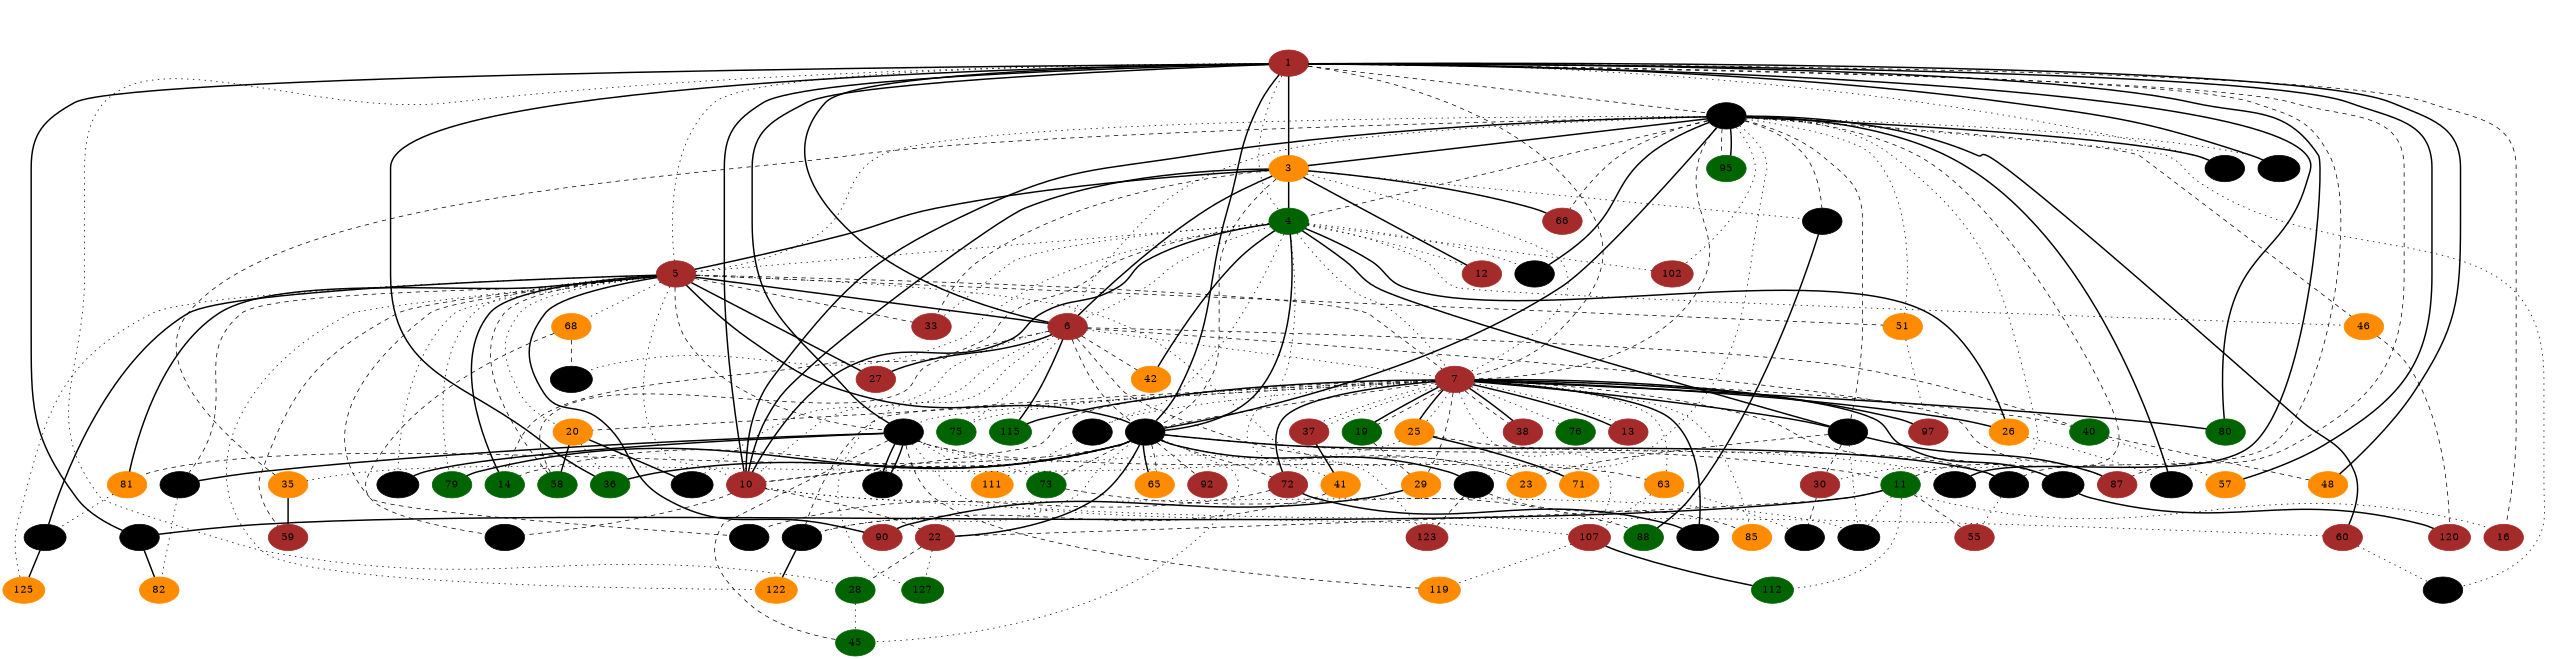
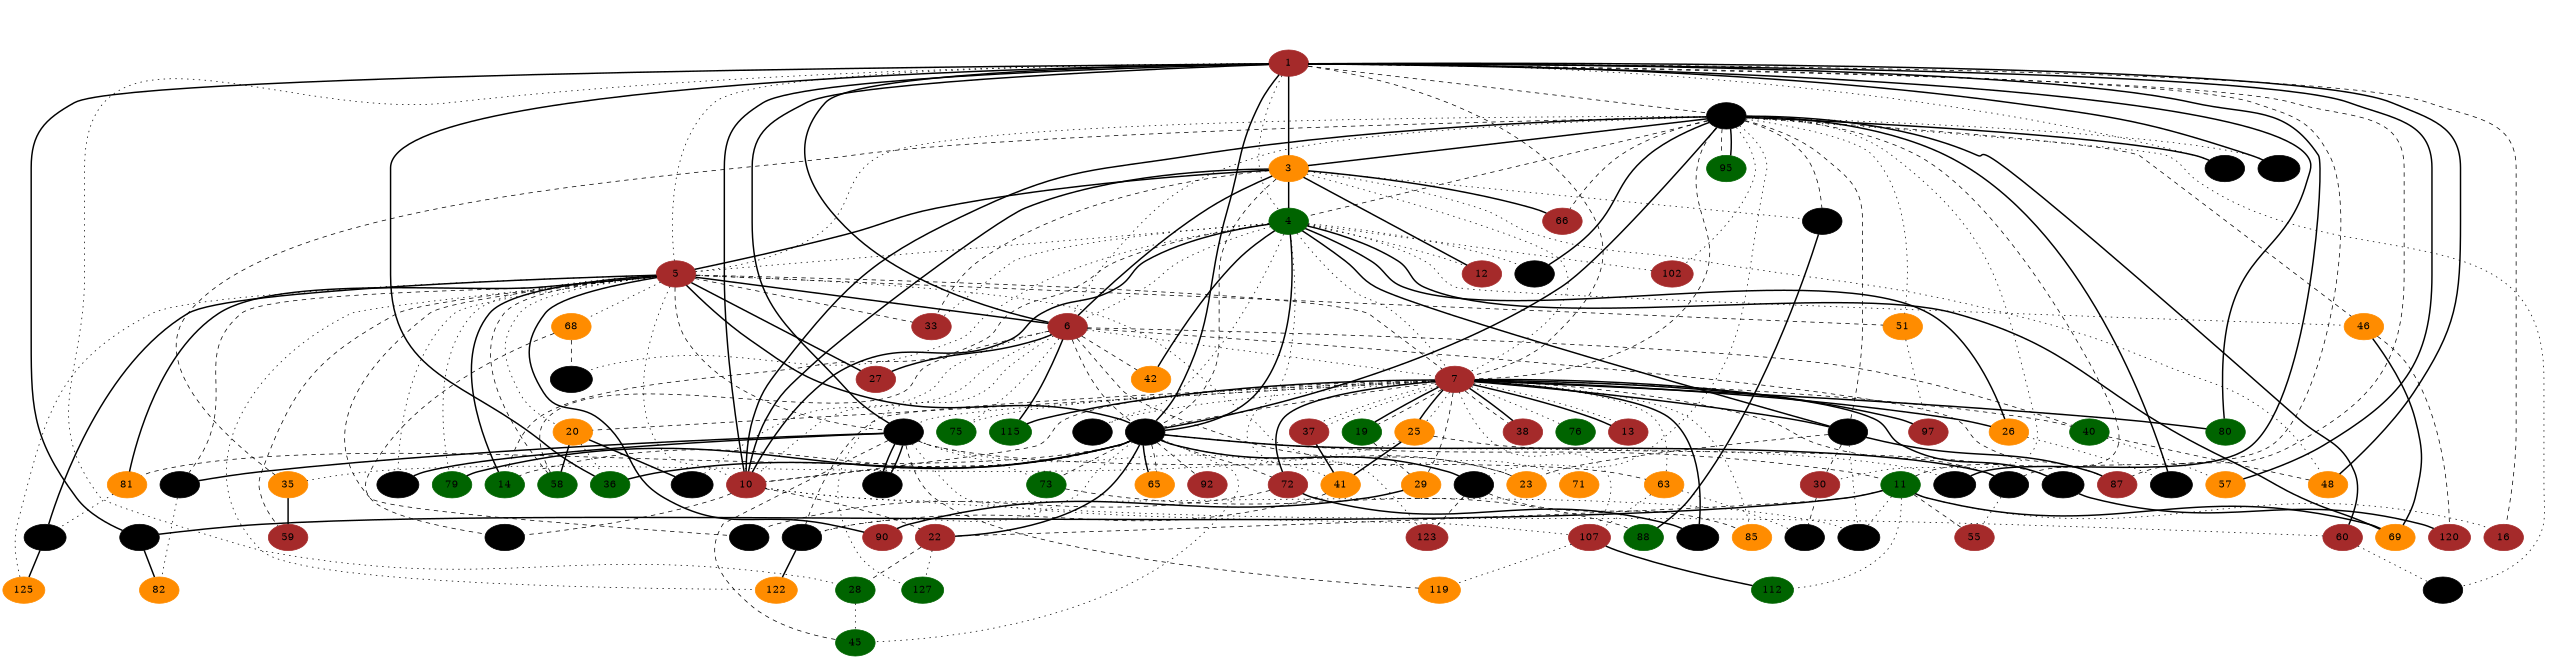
edge "3" -- "48": added
edge "25" -- "71": now "25" -- "41"
node "111": removed
node "69": added
